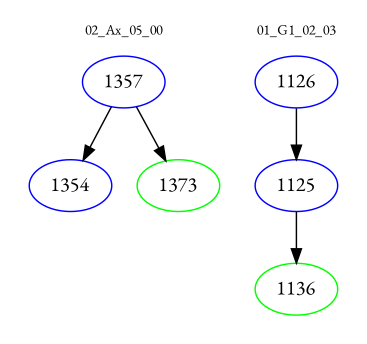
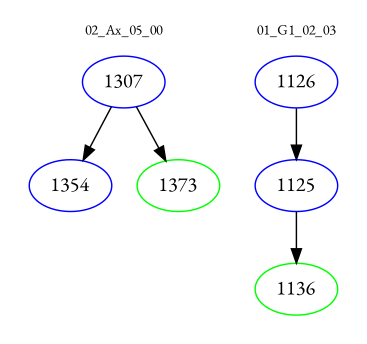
node "1357": label "1357" -> "1307"
